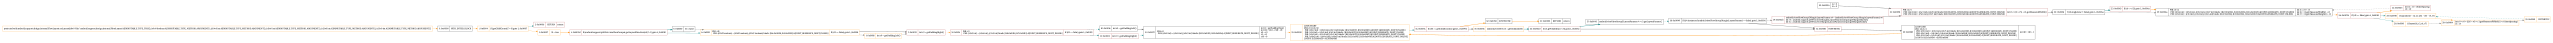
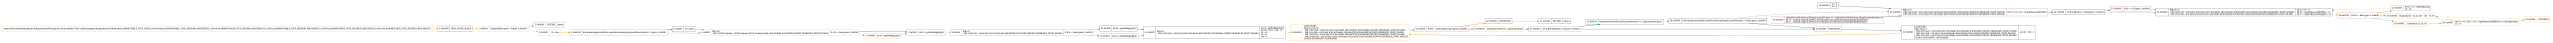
edge "18: 0x0049" -> "19: 0x004b": now "18: 0x0049" -> "21: 0x0058"
